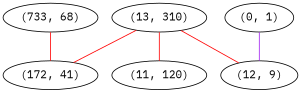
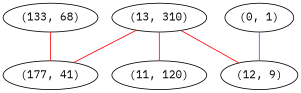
node "(733, 68)": label "(733, 68)" -> "(133, 68)"
node "(172, 41)": label "(172, 41)" -> "(177, 41)"
